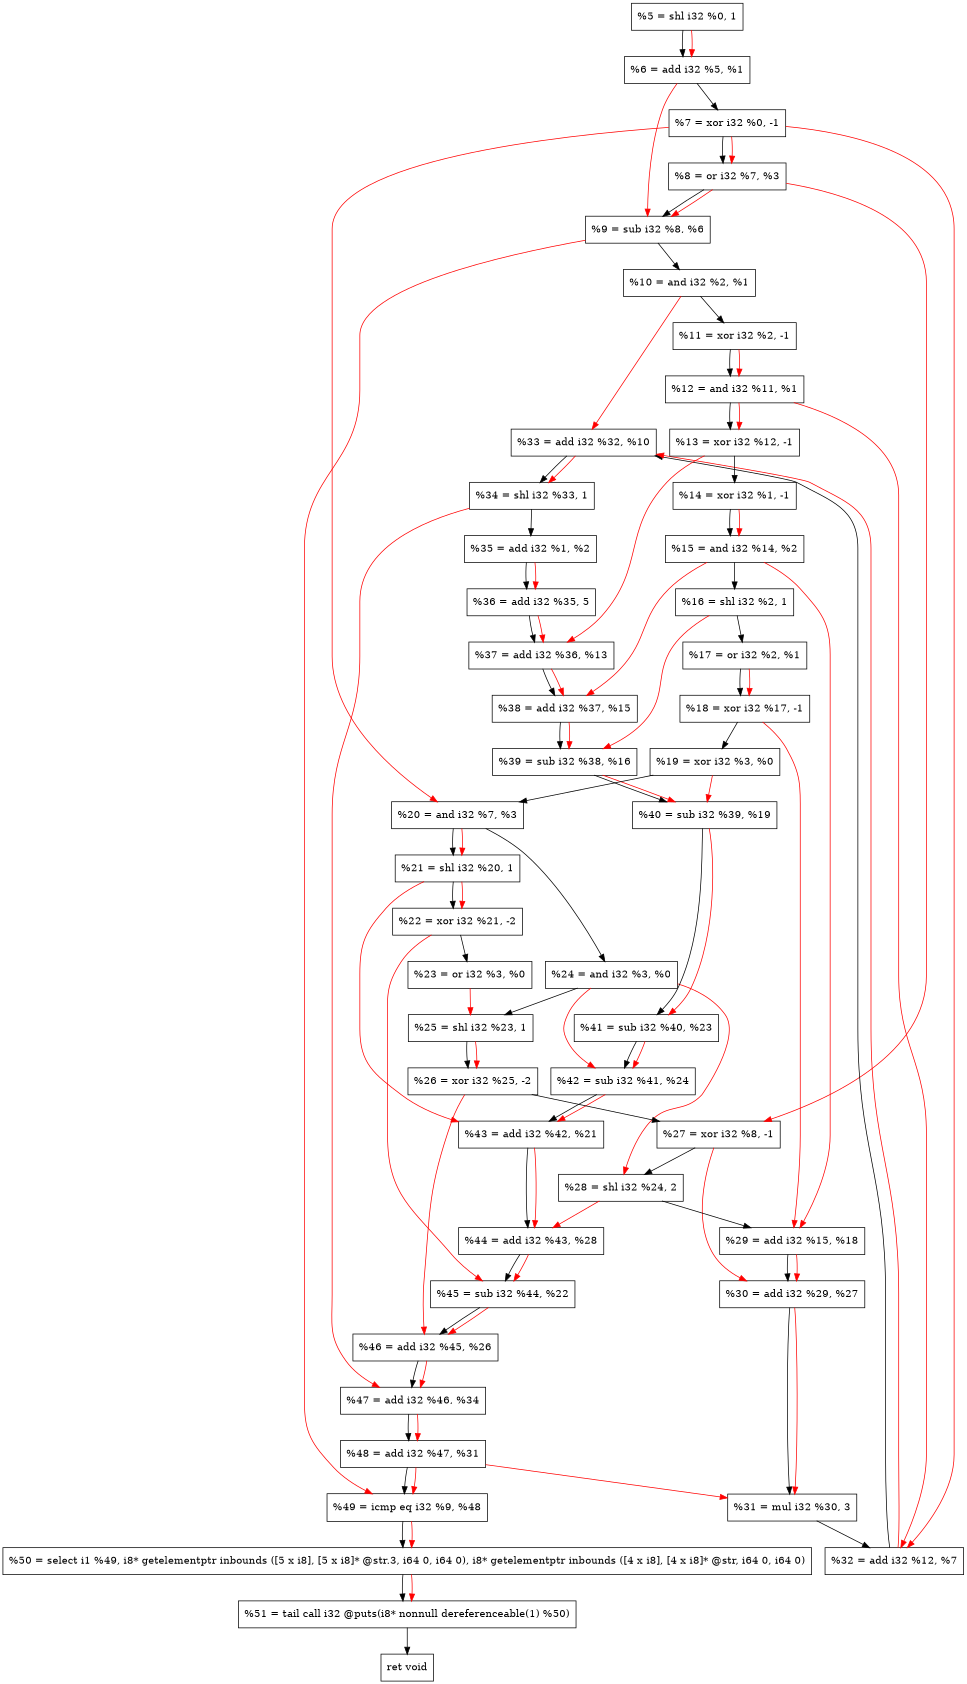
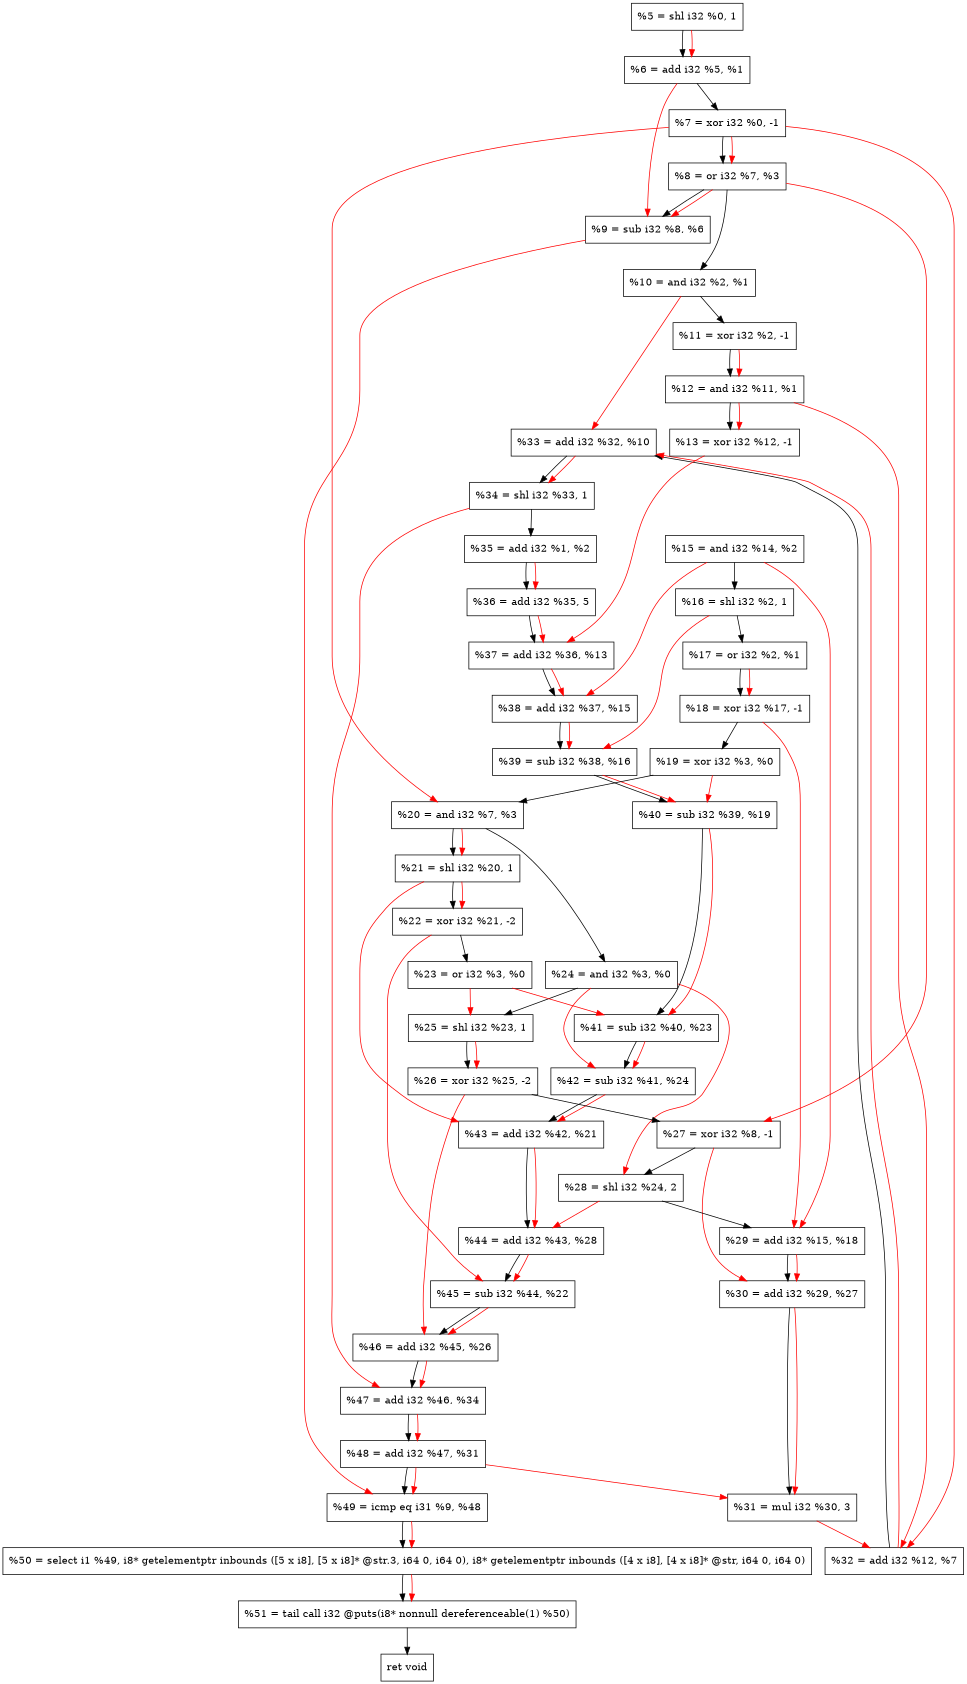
edge "%9 = sub i32 %8, %6" -> "%10 = and i32 %2, %1": now "%8 = or i32 %7, %3" -> "%10 = and i32 %2, %1"
node "%14 = xor i32 %1, -1": removed
edge "%23 = or i32 %3, %0" -> "%41 = sub i32 %40, %23": added
node "%49 = icmp eq i32 %9, %48": label "%49 = icmp eq i32 %9, %48" -> "%49 = icmp eq i31 %9, %48"
edge "%31 = mul i32 %30, 3" -> "%32 = add i32 %12, %7": color black -> red
